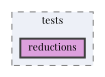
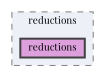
cluster "tests": label "tests" -> "reductions"
